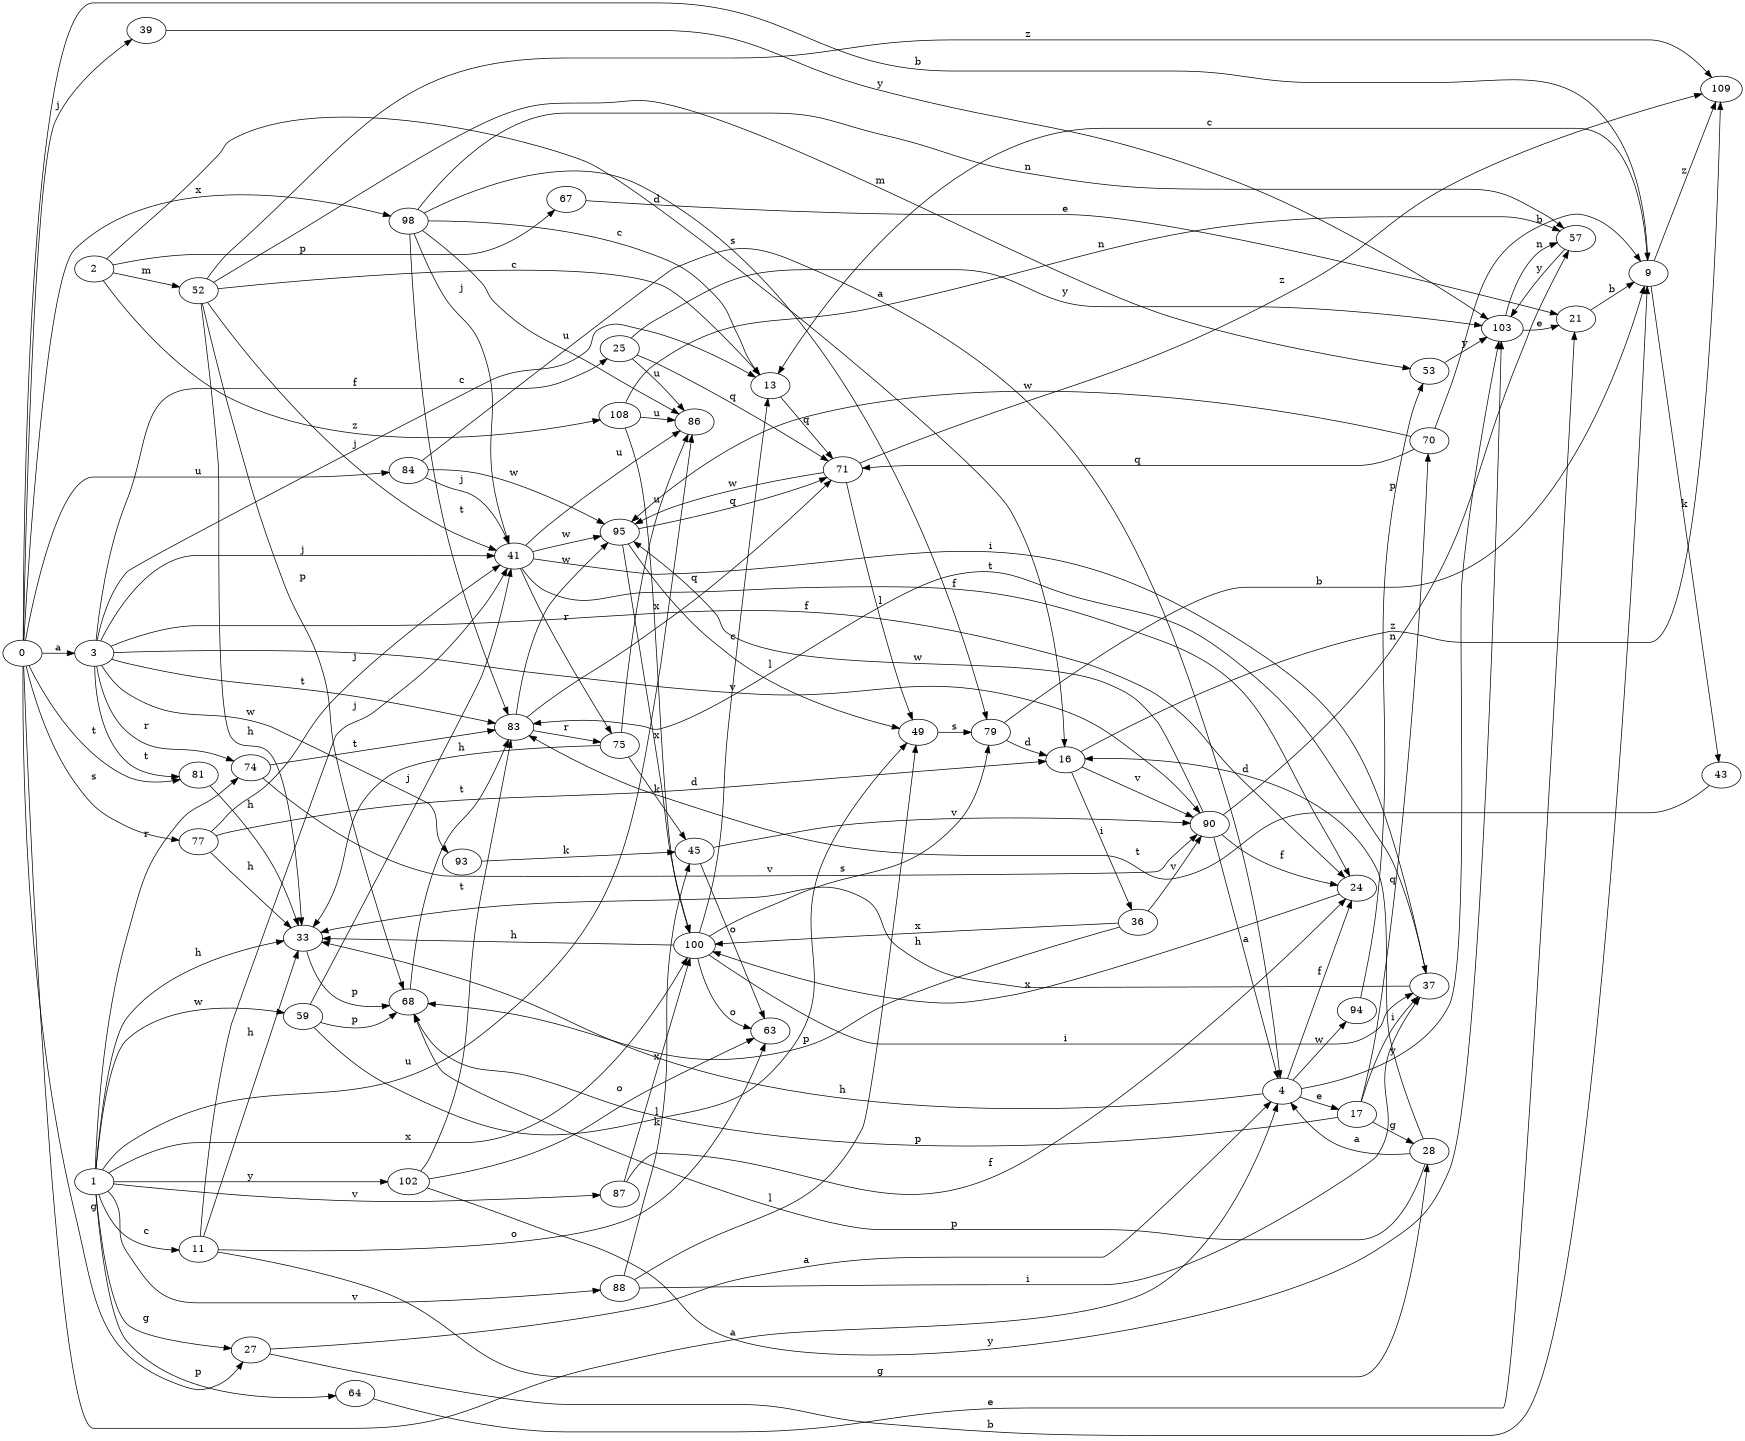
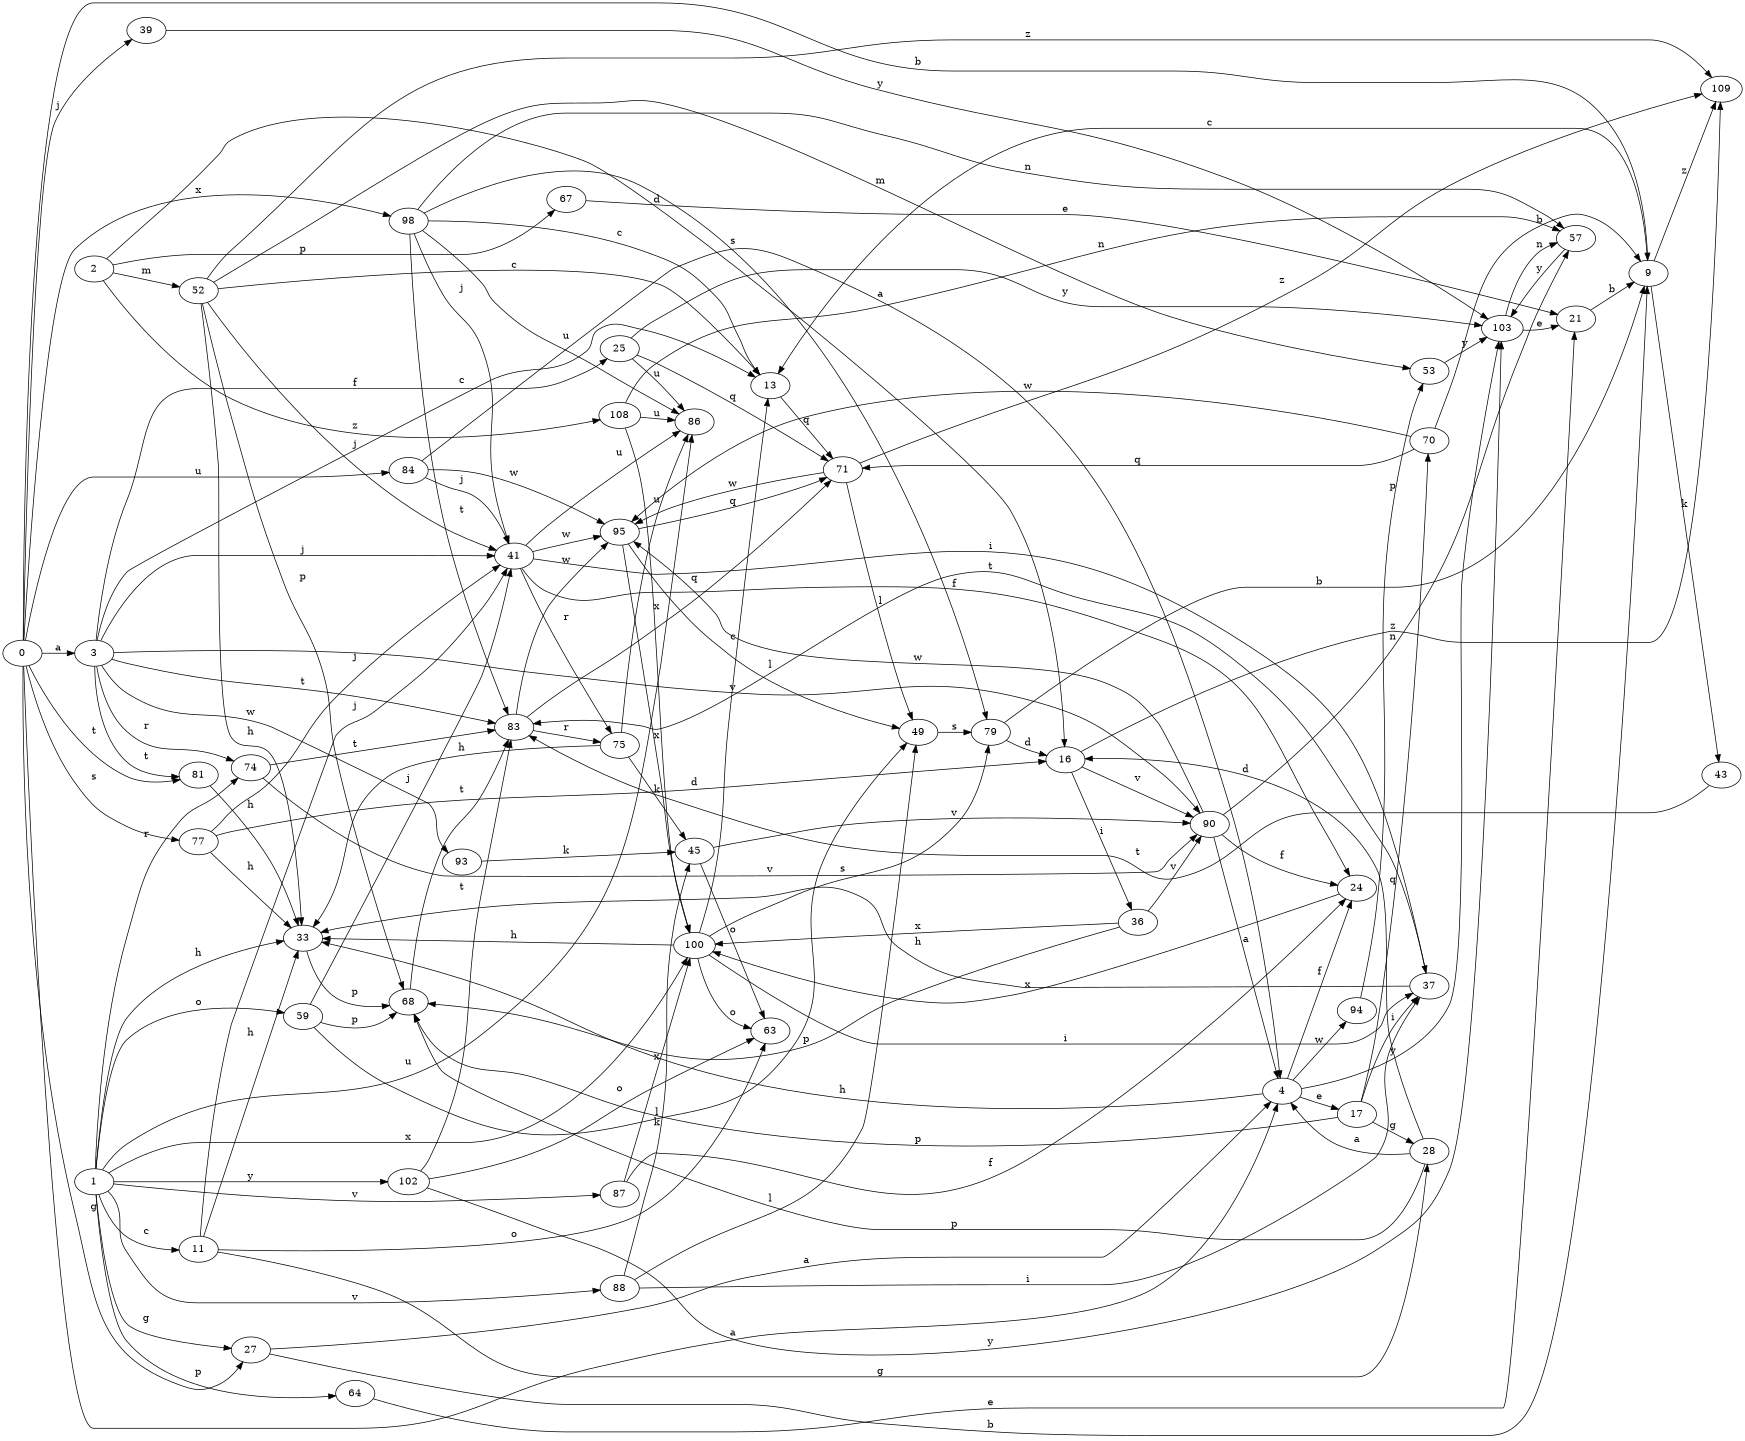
edge "3" -> "24": removed, label "f"
edge "1" -> "59": label "w" -> "o"
